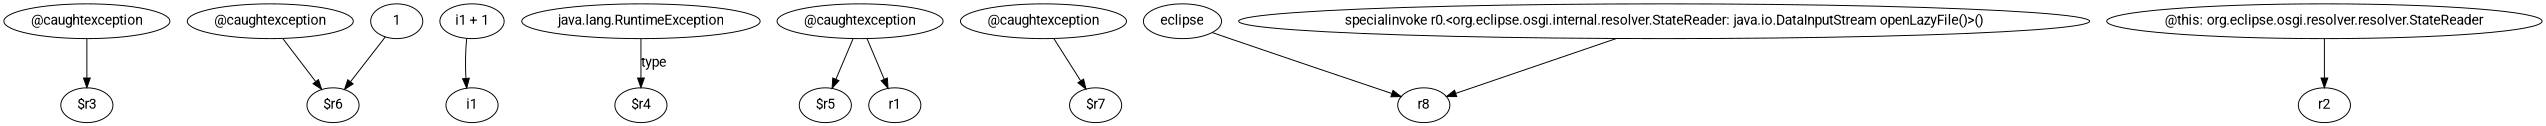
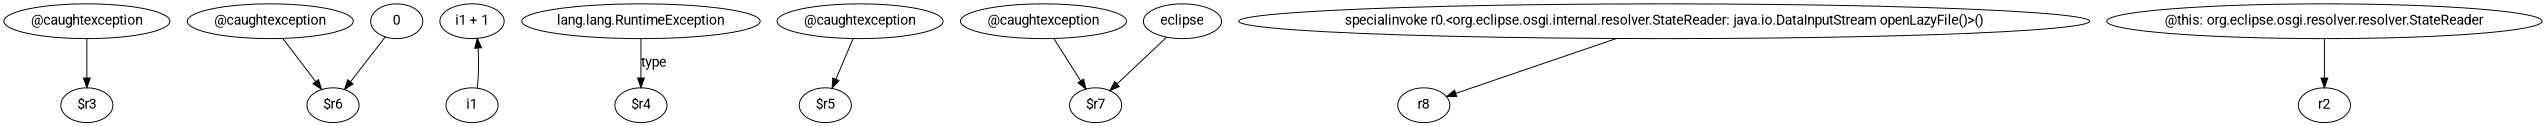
node "1": label "1" -> "0"
node "java.lang.RuntimeException": label "java.lang.RuntimeException" -> "lang.lang.RuntimeException"
edge "i1 + 1" -> "i1": reversed
edge "eclipse" -> "r8": now "eclipse" -> "$r7"
node "r1": removed
